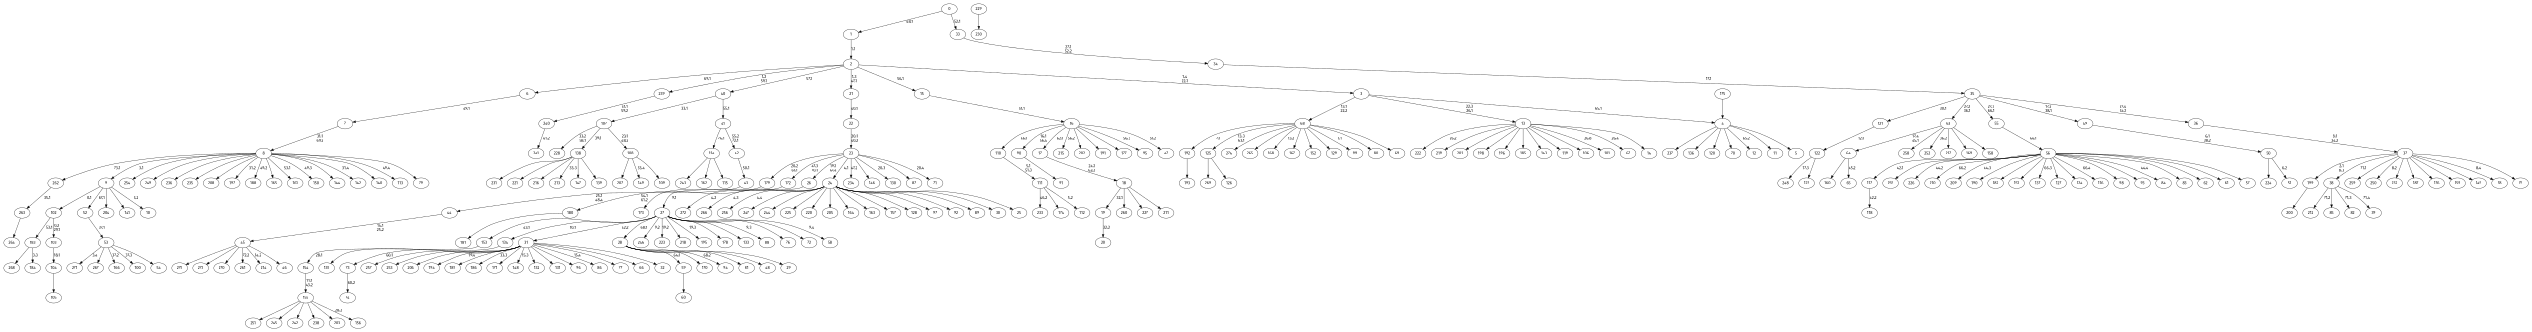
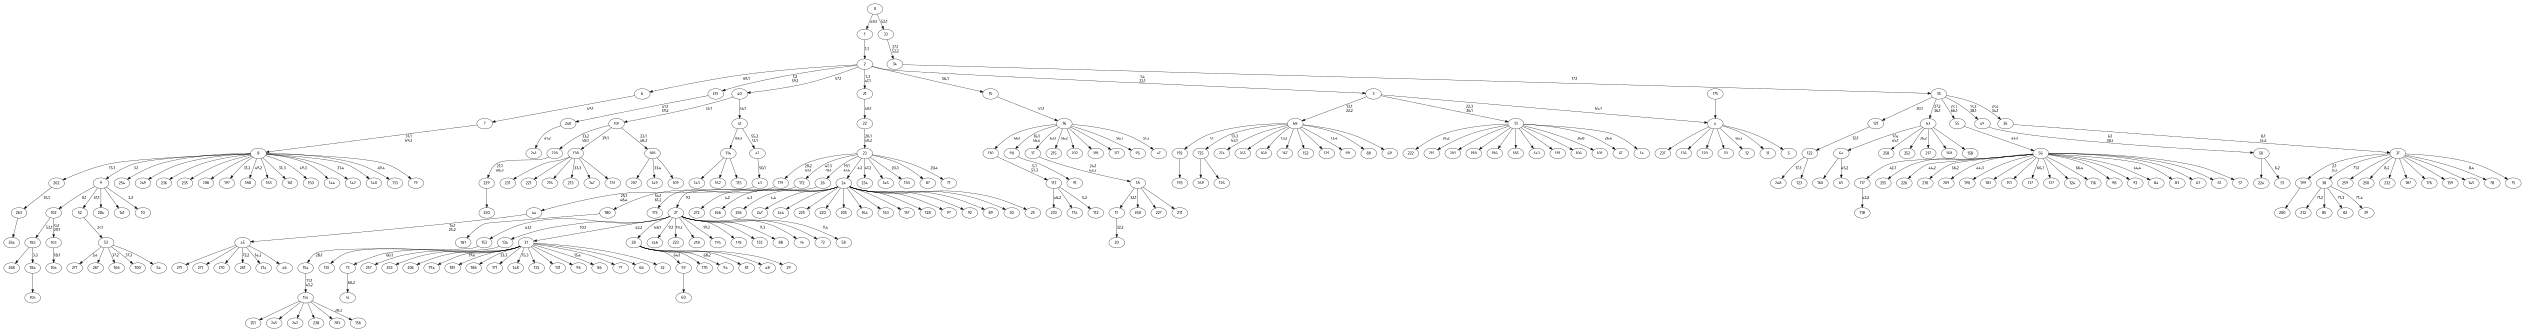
edge "41" -> "114": label "74,1" -> "84,1"
edge "68" -> "99": label "1,1" -> "13,4"
node "125": label "125" -> "725"
edge "228" -> "229": added, label "21,1 48,3"
edge "8" -> "161": label "53,1" -> "31,3"
edge "104" -> "105": now "184" -> "105"
